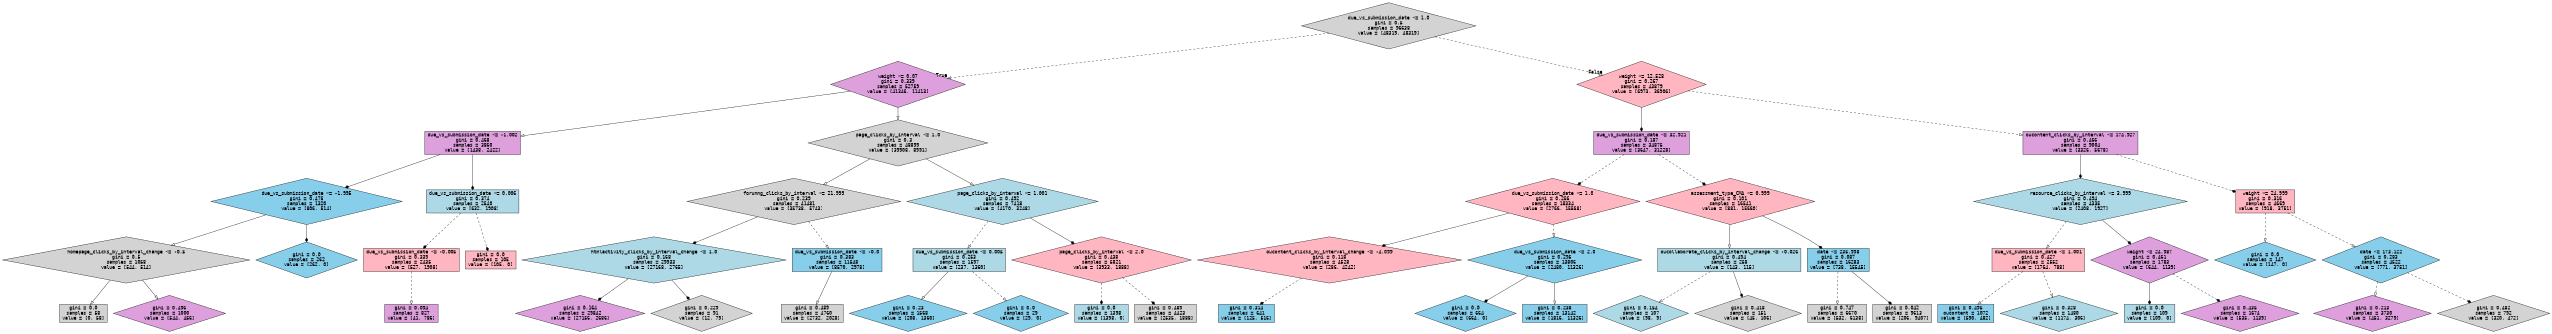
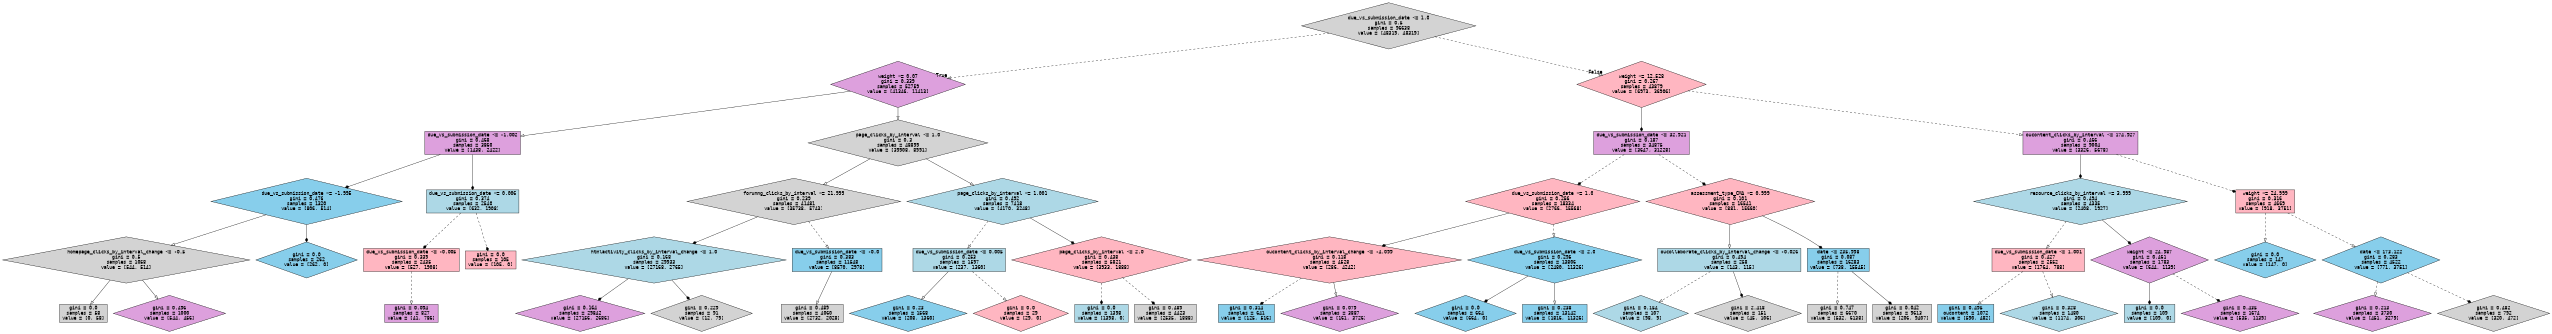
node "gini = 0.489 samples = 4760 value = [2732, 2028]": label "gini = 0.489 samples = 4760 value = [2732, 2028]" -> "gini = 0.489 samples = 4060 value = [2732, 2028]"
node "gini = 0.0 samples = 29 value = [29, 0]": fillcolor skyblue -> lightpink
node "gini = 0.079 samples = 3887 value = [161, 3726]": added
node "gini = 0.418 samples = 151 value = [45, 106]": label "gini = 0.418 samples = 151 value = [45, 106]" -> "gini = 2.418 samples = 151 value = [45, 106]"
